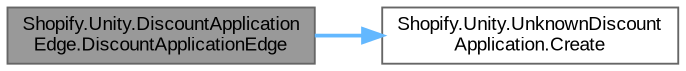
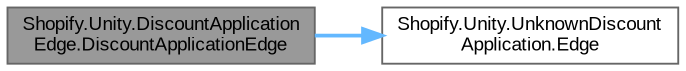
node "Shopify.Unity.UnknownDiscount Application.Create": label "Shopify.Unity.UnknownDiscount Application.Create" -> "Shopify.Unity.UnknownDiscount Application.Edge"
